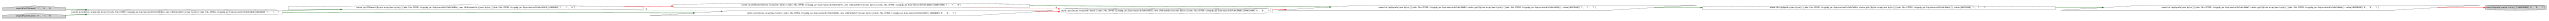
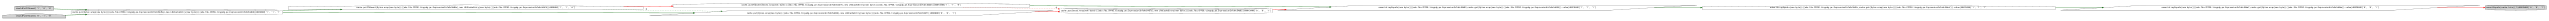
node "shouldPutIfAbsent['1', '0', '0']": shape house -> cylinder
